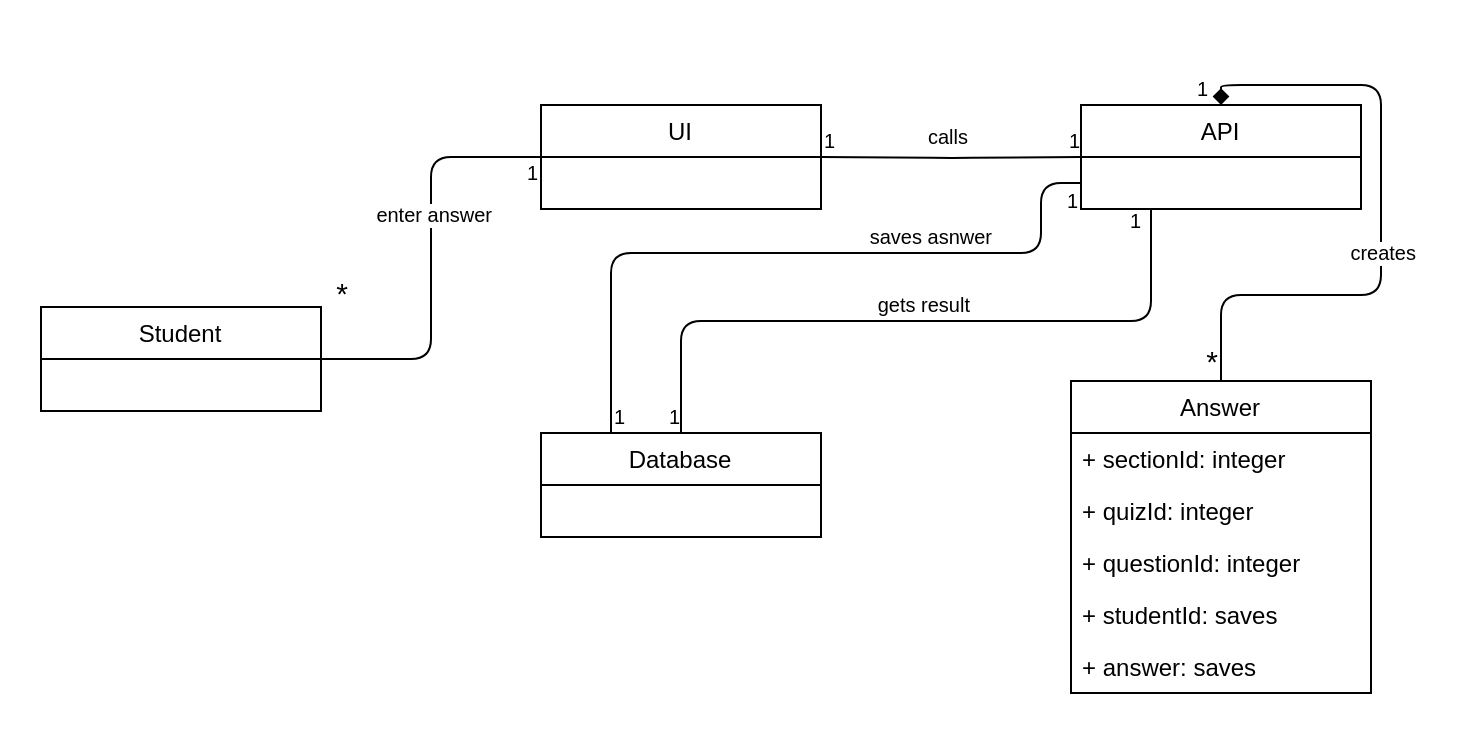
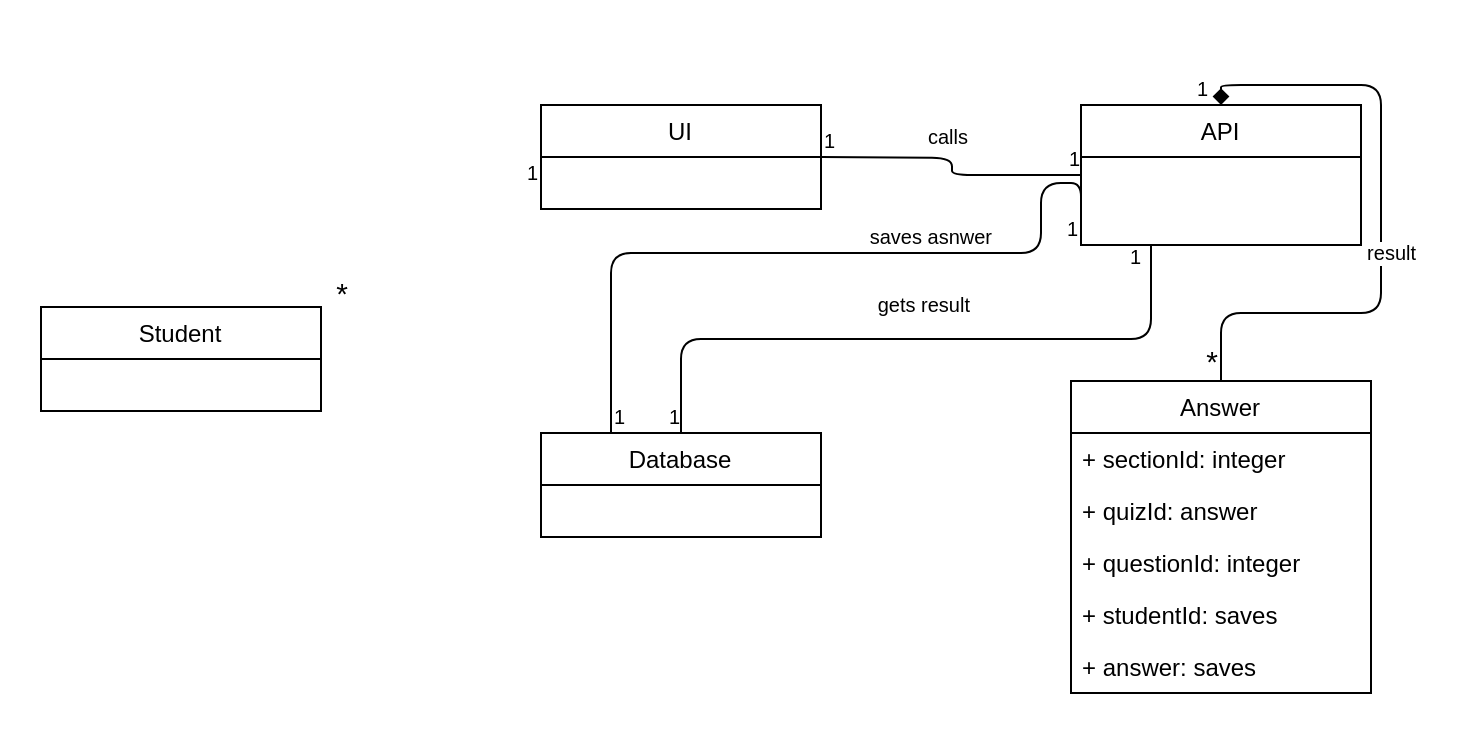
node "API": size 280x104 -> 280x140
node "creates": label "creates" -> "result"
edge "UI" -- "Student": removed, label "enter answer"
node "+ quizId: integer": label "+ quizId: integer" -> "+ quizId: answer"
